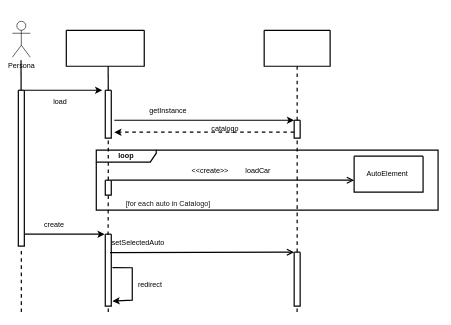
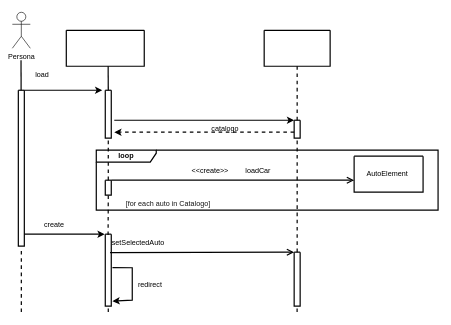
node "Persona": moved (21, 39) -> (21, 30)
node "load": moved (60, 102) -> (42, 75)
node "getInstance": removed
